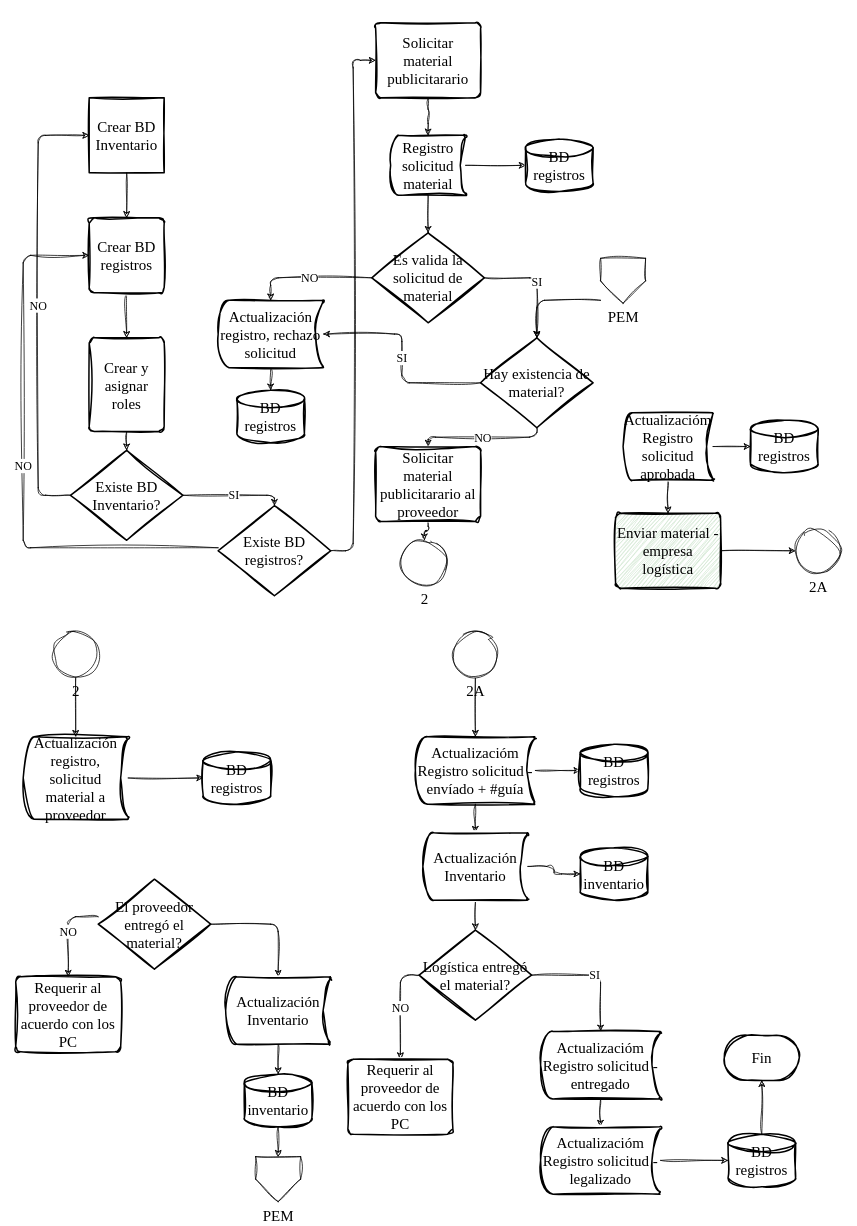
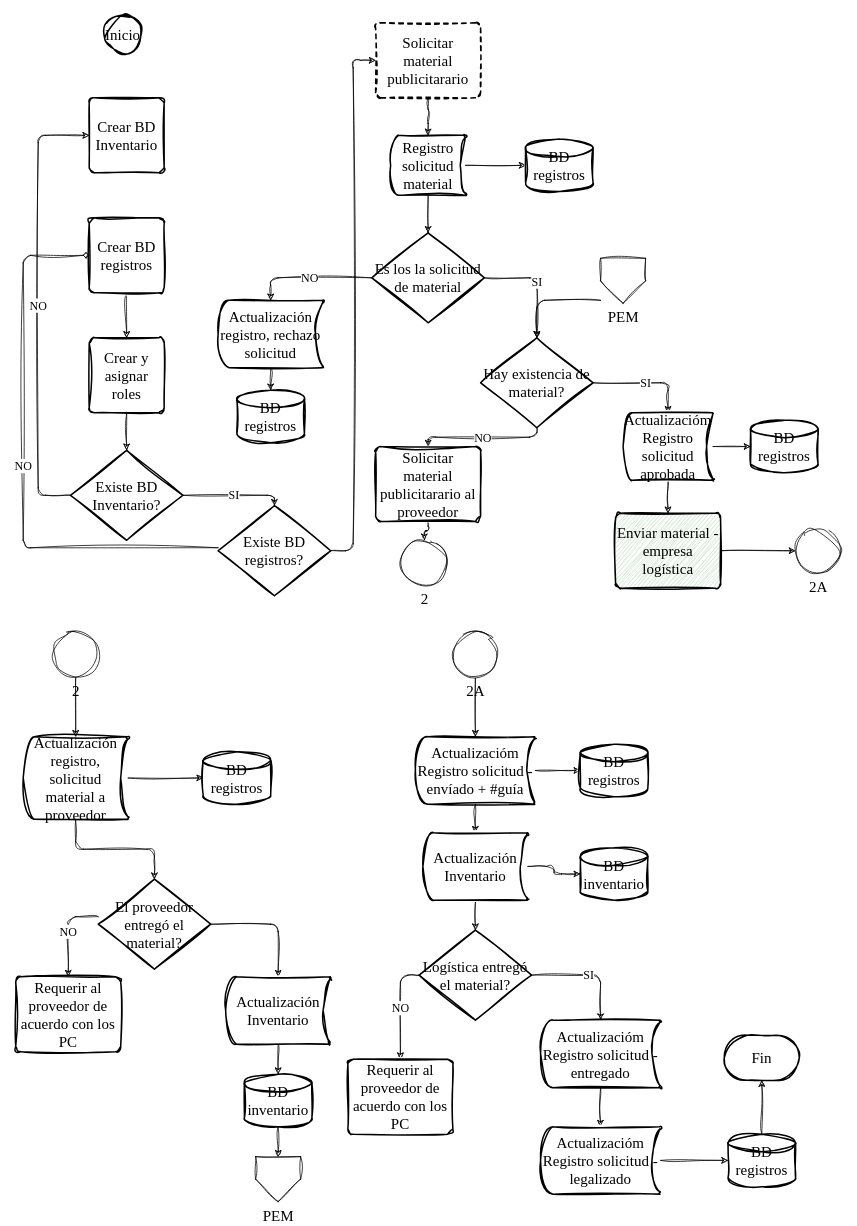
node "Inicio": added
node "Solicitar material publicitarario": style solid -> dashed
node "Crear BD Inventario": shape rectangle -> rounded rectangle
edge "Crear BD Inventario" -> "Crear BD registros": removed
edge "Existe BD registros?" -> "Crear BD registros": arrowhead classic -> diamond
node "Es valida la solicitud de material": label "Es valida la solicitud de material" -> "Es los la solicitud de material"
edge "Hay existencia de material?" -> "Actualización registro, rechazo solicitud": now "Hay existencia de material?" -> "Actualizacióm Registro solicitud aprobada"
node "Crear y asignar roles": size 75x94 -> 75x75
edge "Actualización registro, solicitud material a proveedor" -> "El proveedor entregó el material?": added
node "Actualizacióm Registro solicitud - entregado": moved (600, 1065) -> (600, 1054)
